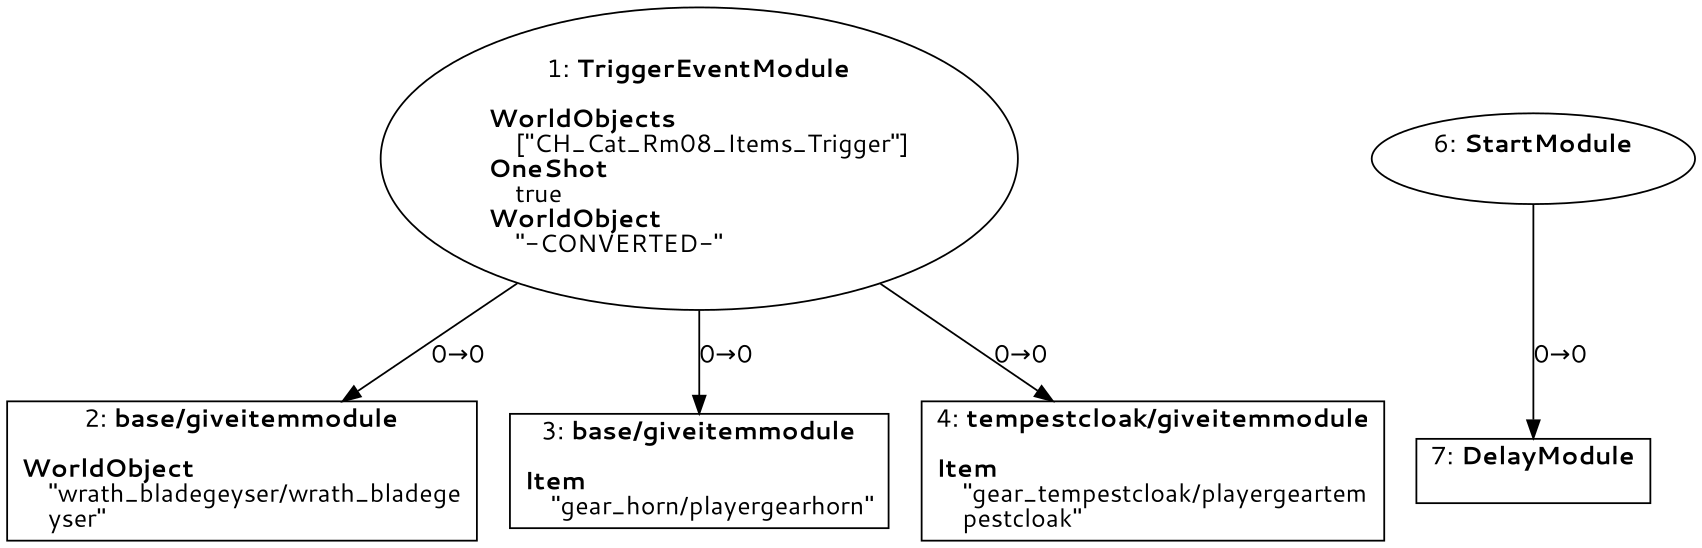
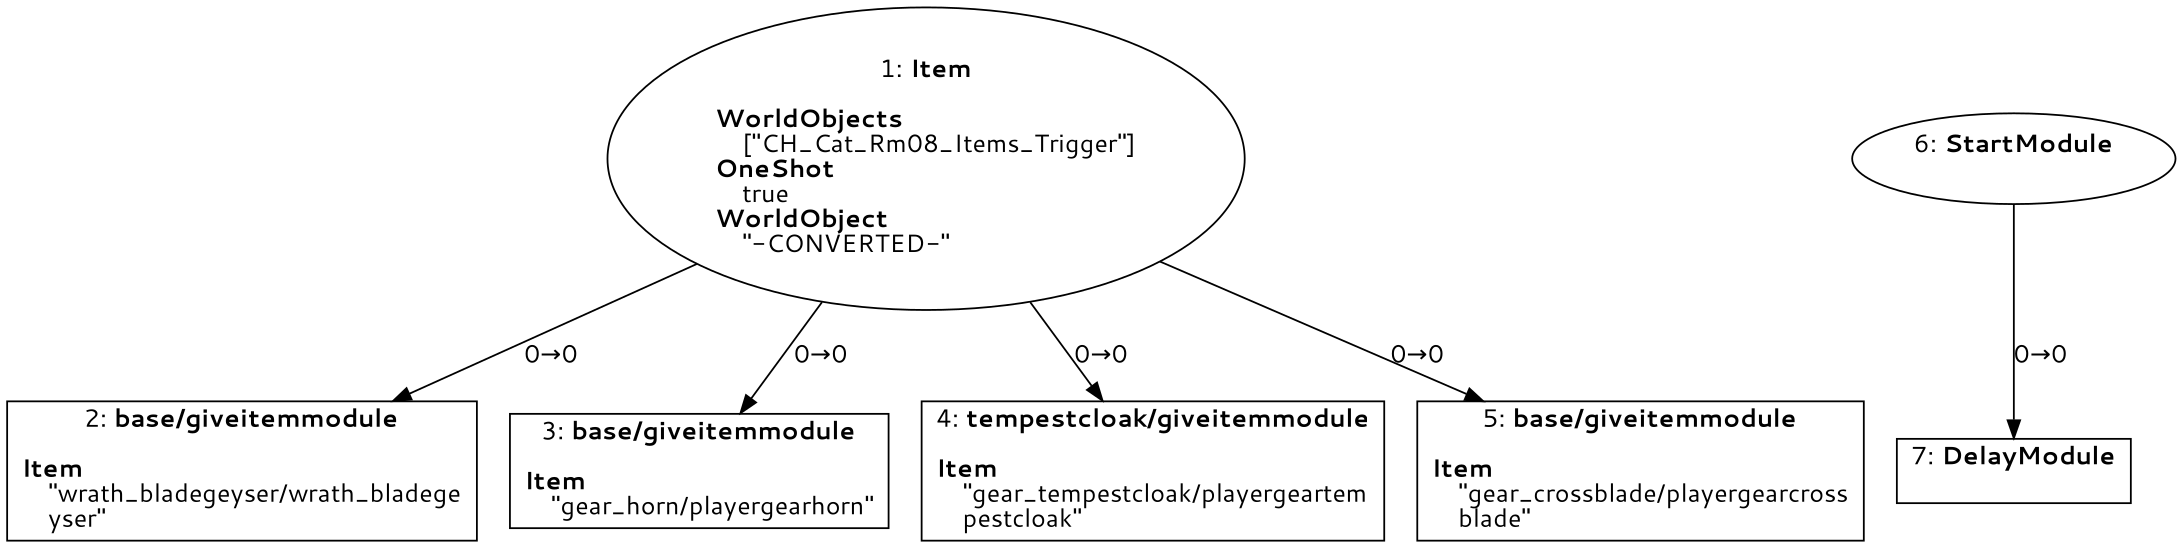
node "1:": text "TriggerEventModule" -> "Item"
node "2:": text "WorldObject" -> "Item"
node "5:": added
